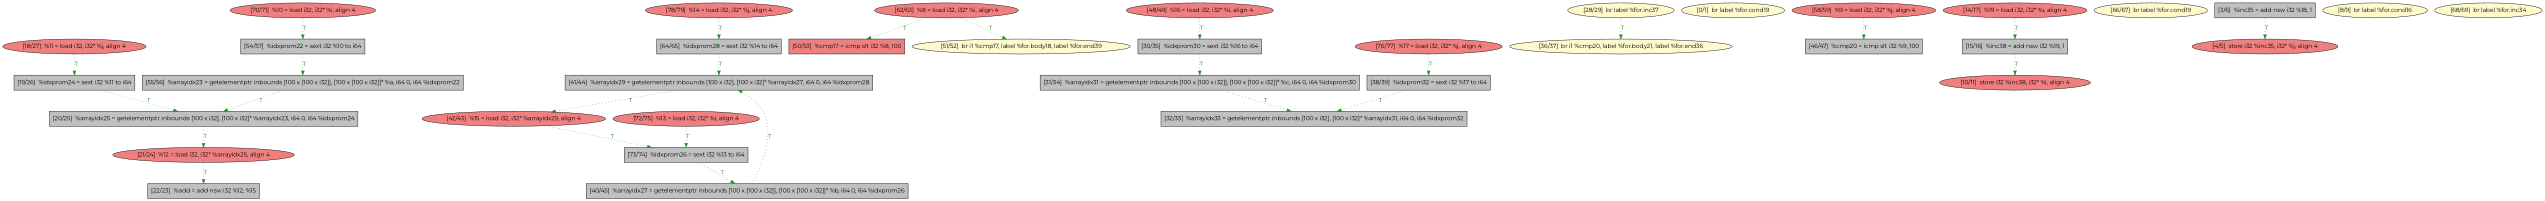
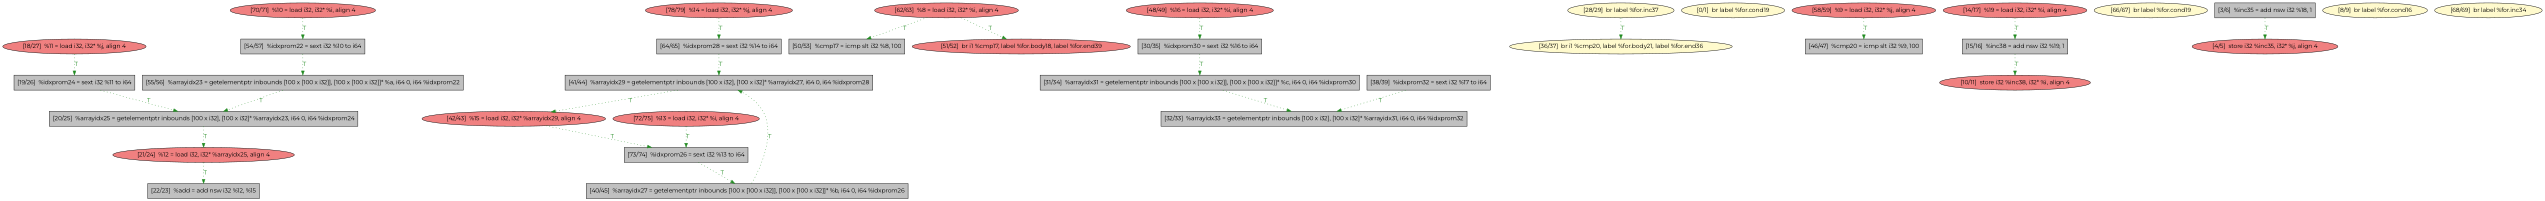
node "[50/53]  %cmp17 = icmp slt i32 %8, 100": fillcolor lightcoral -> grey
node "[51/52]  br i1 %cmp17, label %for.body18, label %for.end39": fillcolor lemonchiffon -> lightcoral
node "[76/77]  %17 = load i32, i32* %j, align 4": removed
